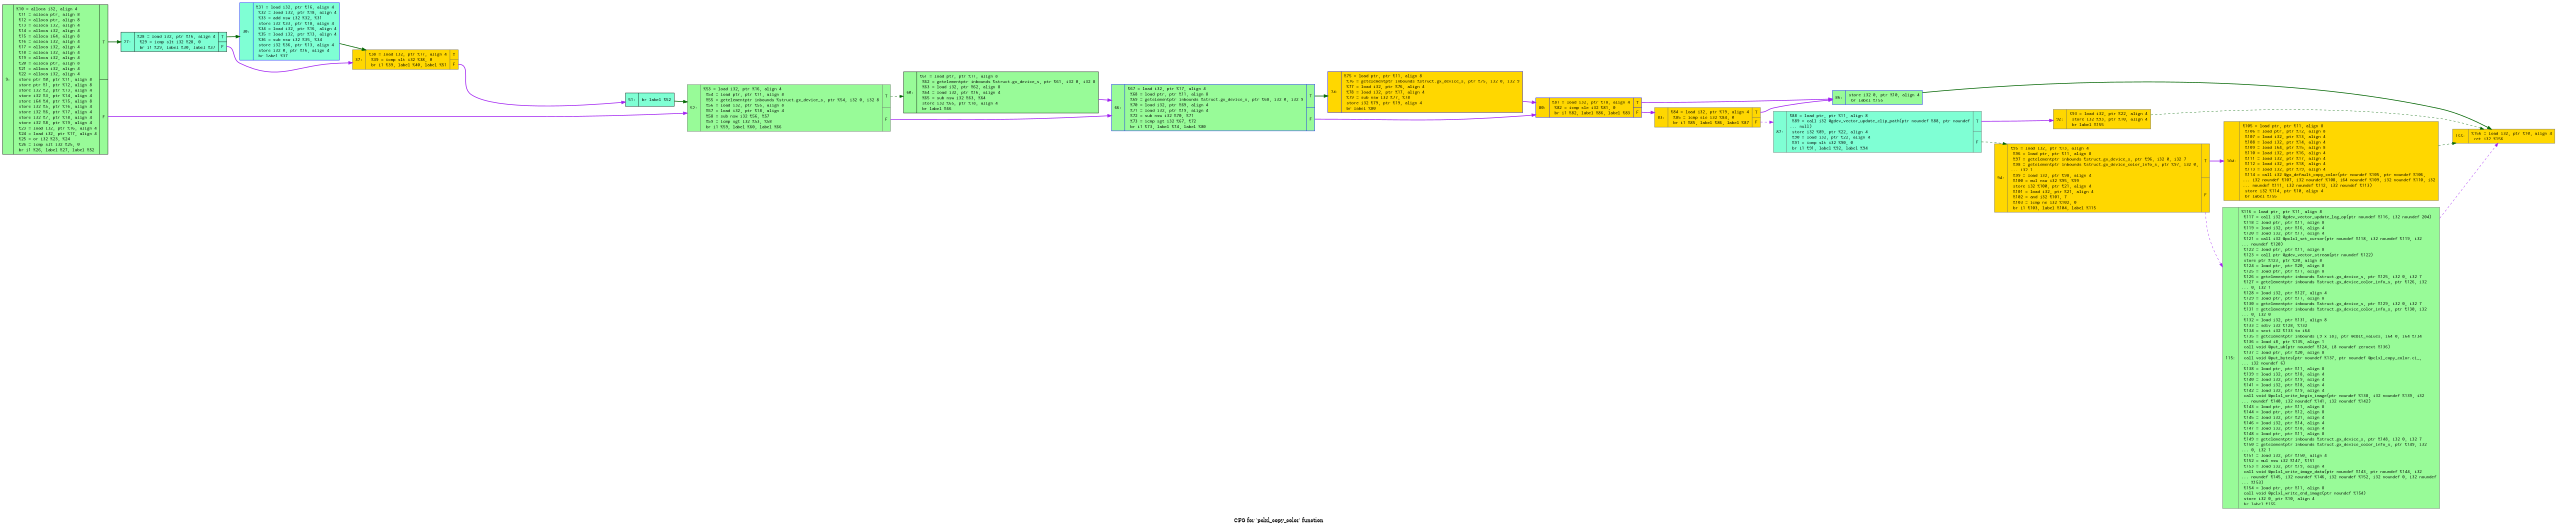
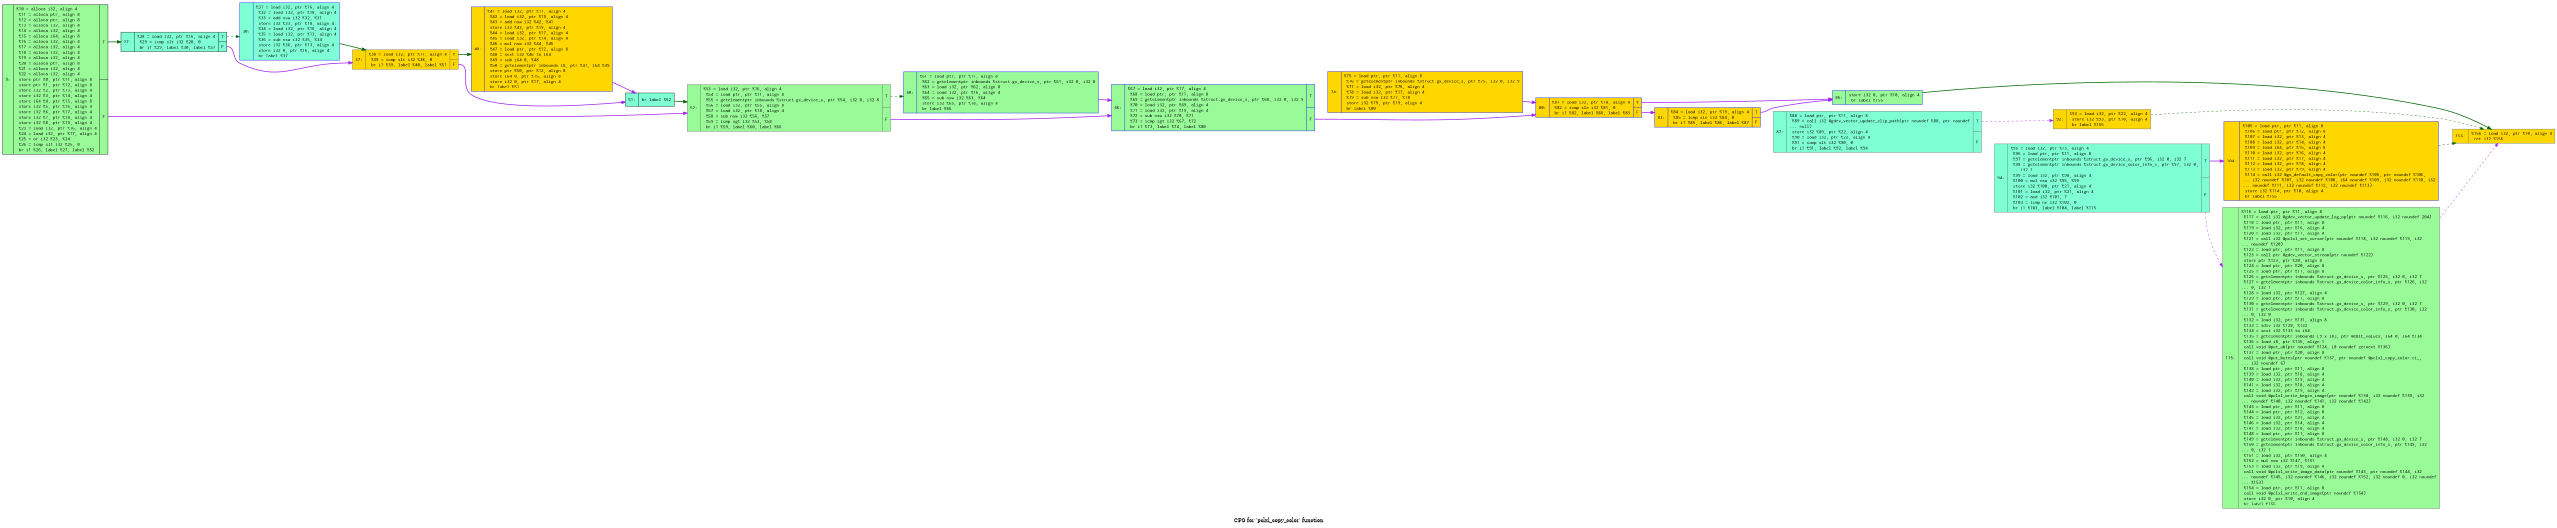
edge "27:" -> "30:": style bold -> dashed
node "40:": added
node "60:": color black -> blue
edge "66:" -> "74:": removed
node "83:": color gray40 -> blue
edge "87:" -> "92:": style bold -> dashed
edge "83:" -> "87:": removed
edge "87:" -> "94:": removed
node "104:": color gray40 -> blue
node "94:": fillcolor gold -> aquamarine
